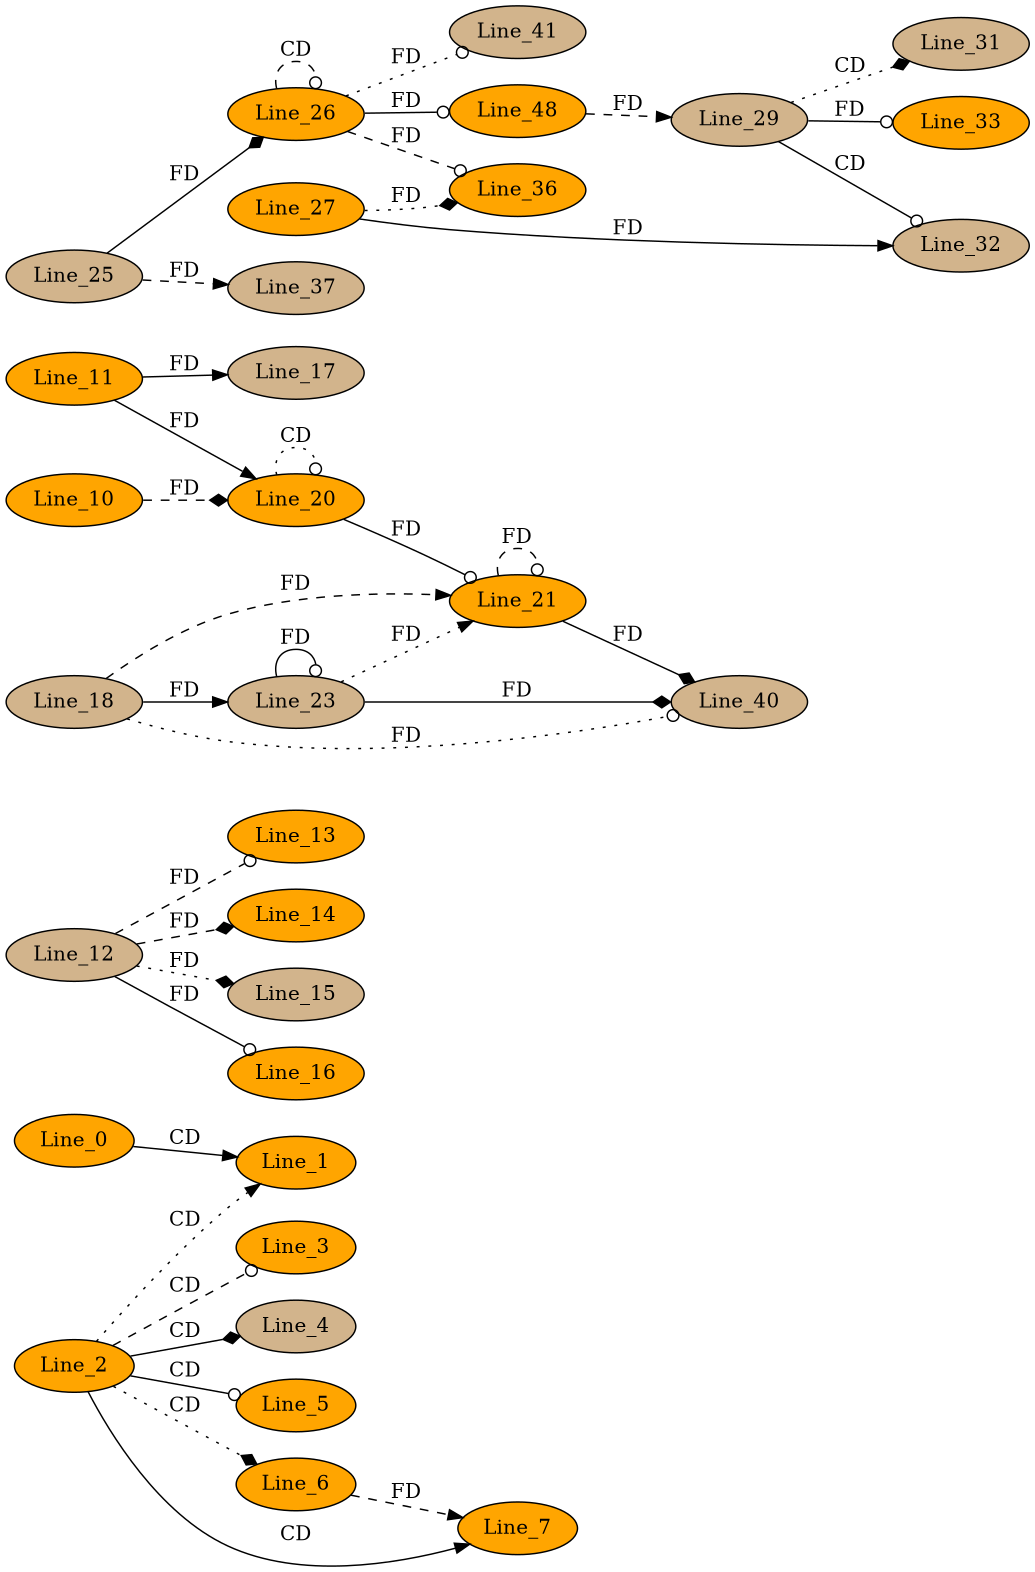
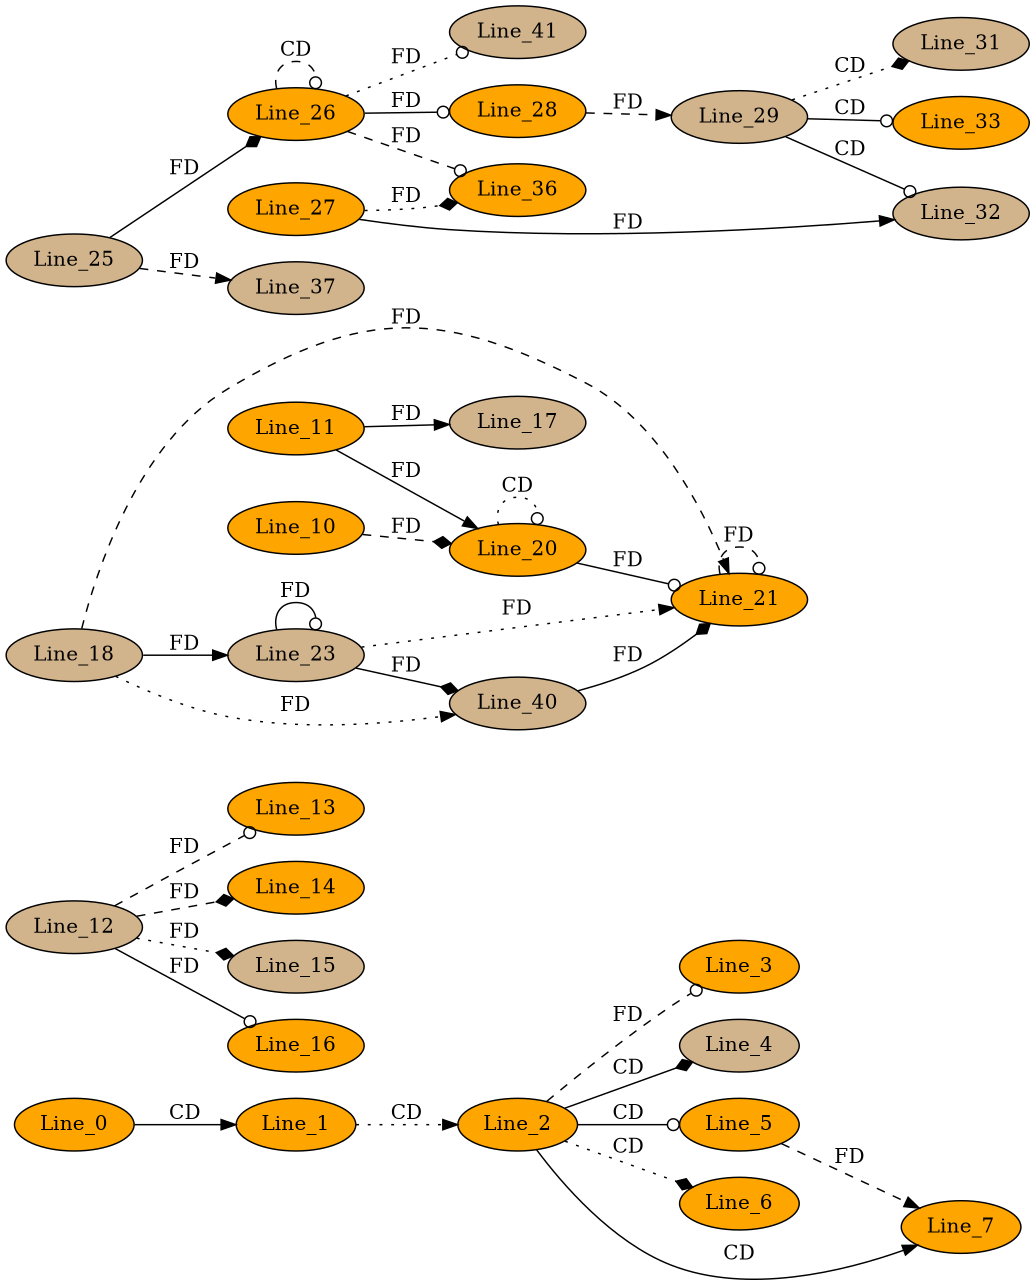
edge "Line_29" -> "Line_33": label "FD" -> "CD"
node "Line_48": label "Line_48" -> "Line_28"
edge "Line_21" -> "Line_40": reversed
edge "Line_18" -> "Line_40": arrowhead odot -> normal
edge "Line_2" -> "Line_1": reversed
edge "Line_2" -> "Line_3": label "CD" -> "FD"
edge "Line_6" -> "Line_7": now "Line_5" -> "Line_7"
